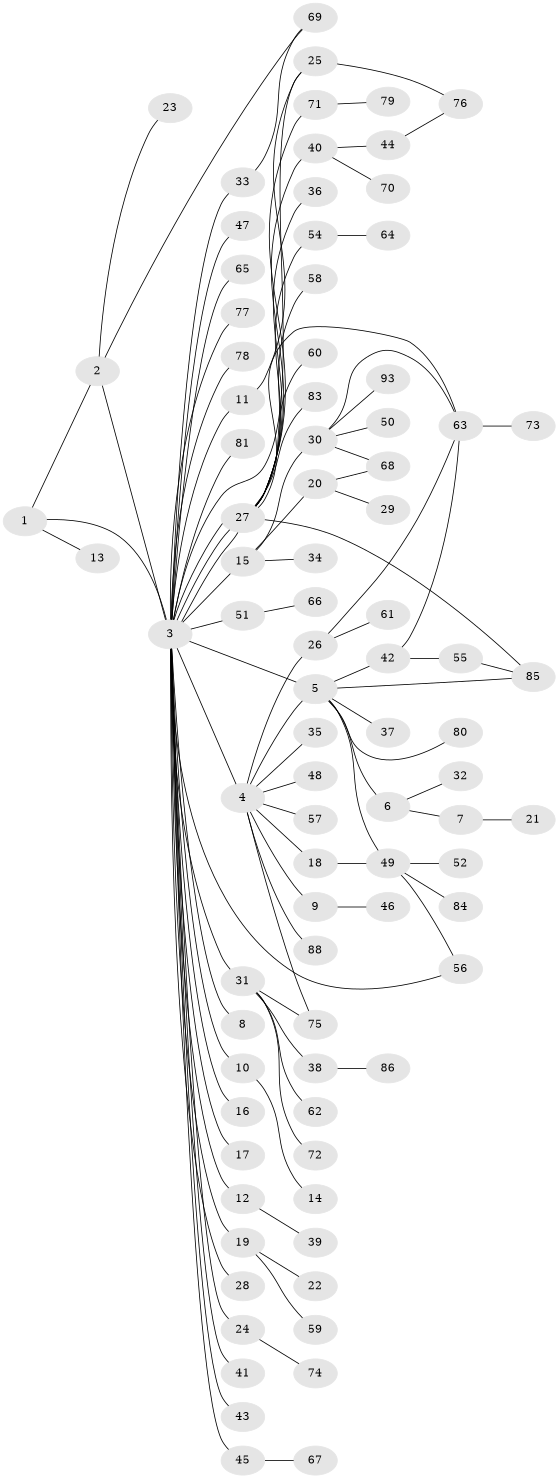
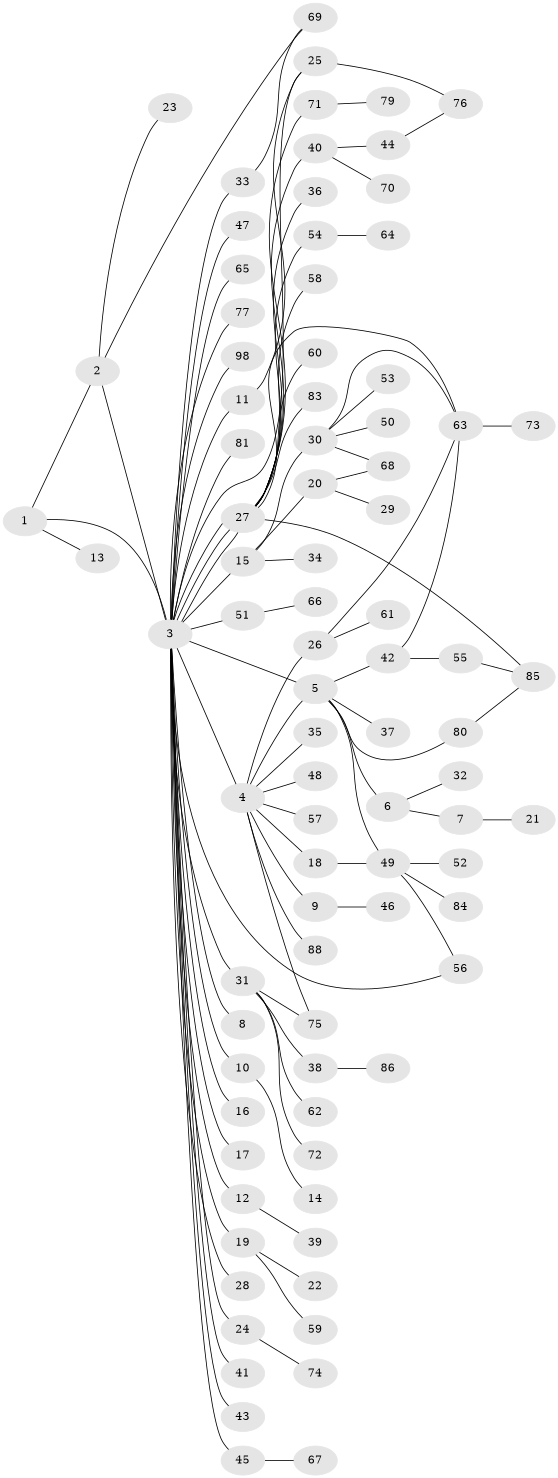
node "78": label "78" -> "98"
node "93": label "93" -> "53"
edge "85" -- "5": now "85" -- "80"
